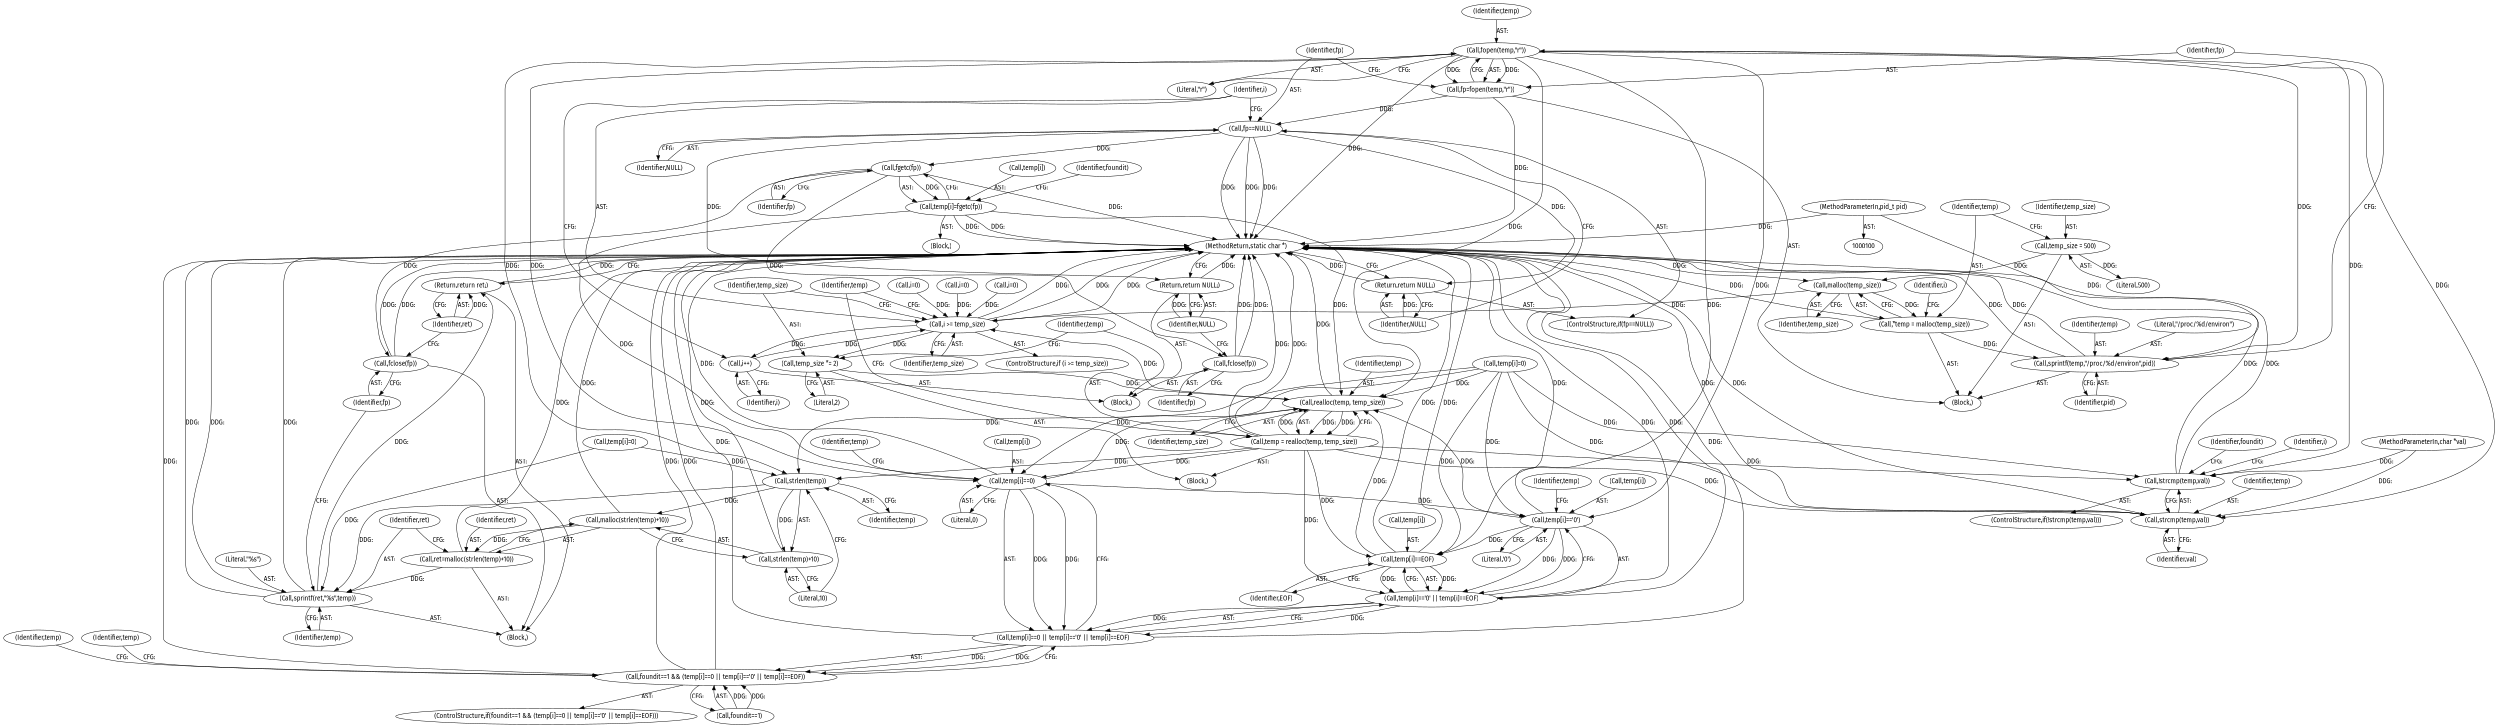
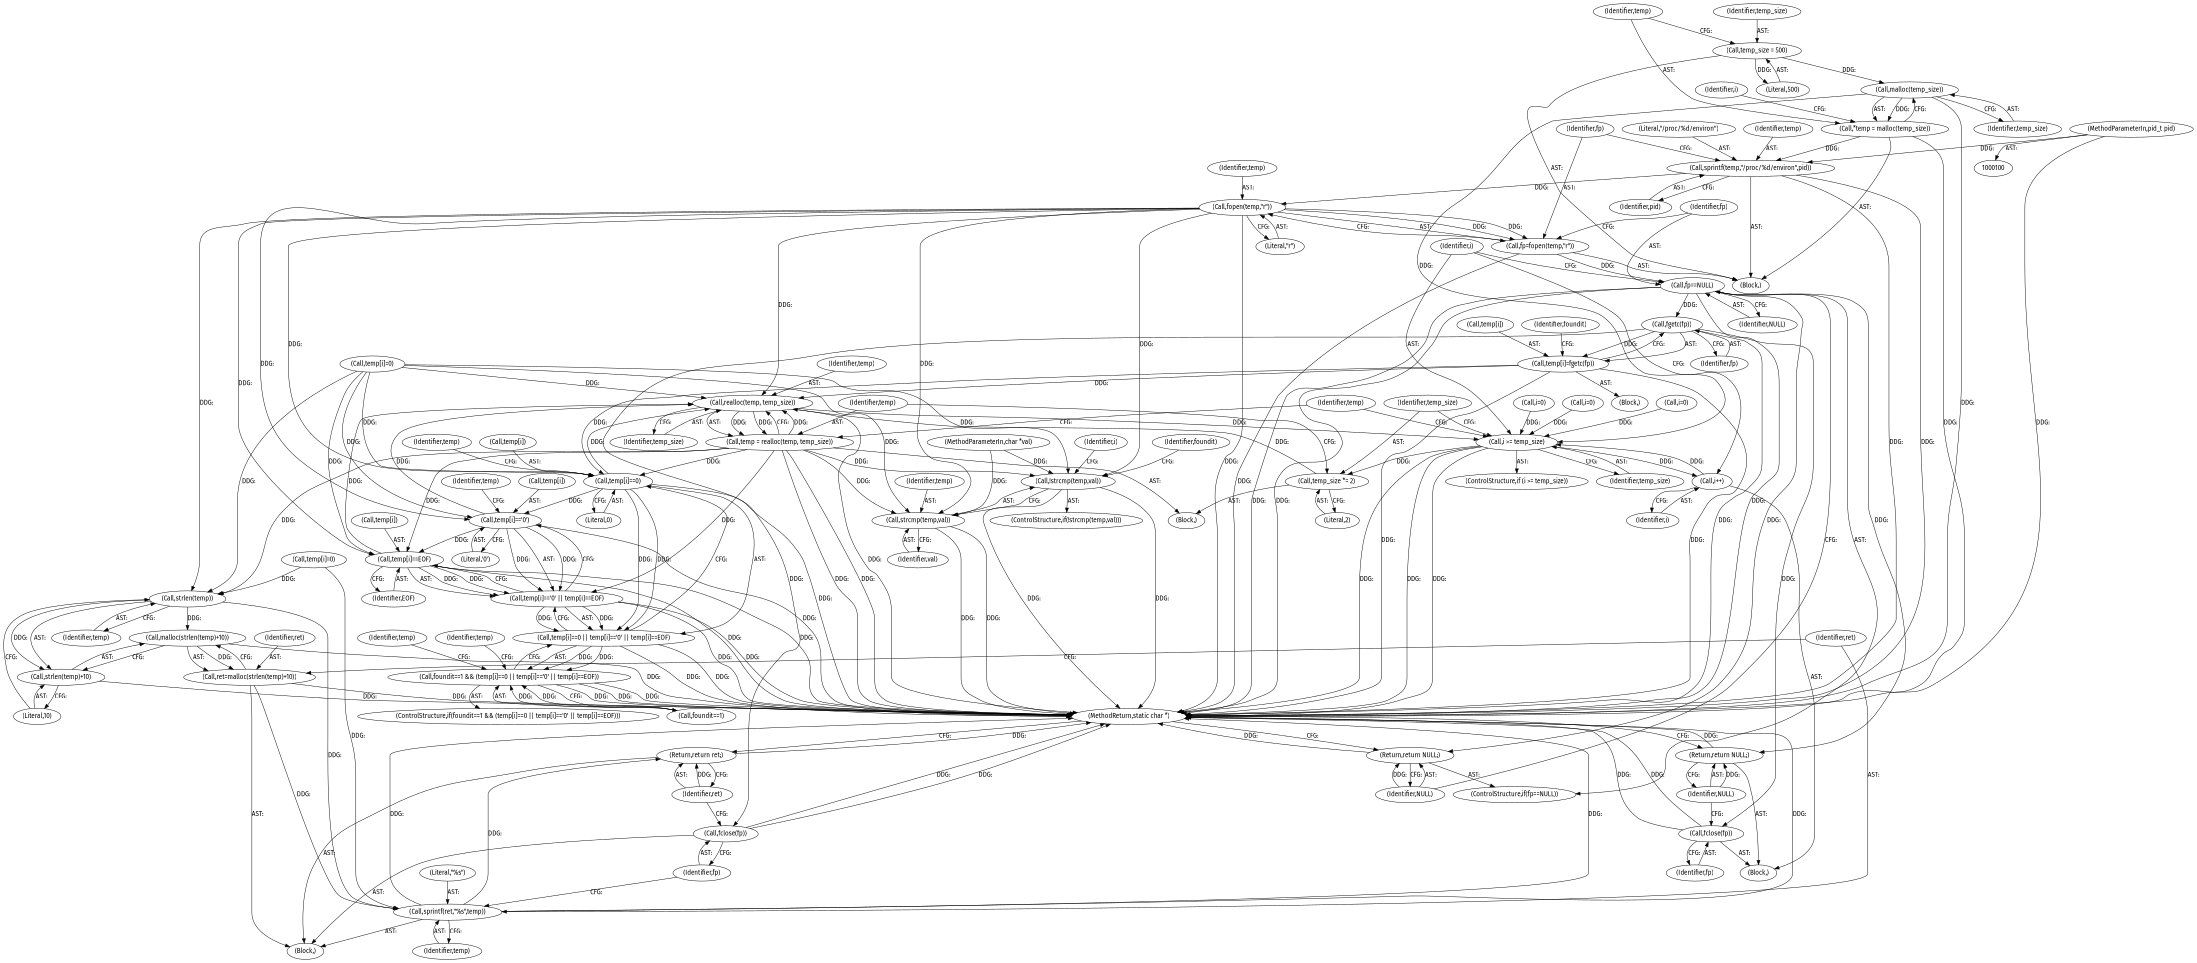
edge "(MethodReturn,static char *)" -> "(Call,malloc(temp_size))": reversed
